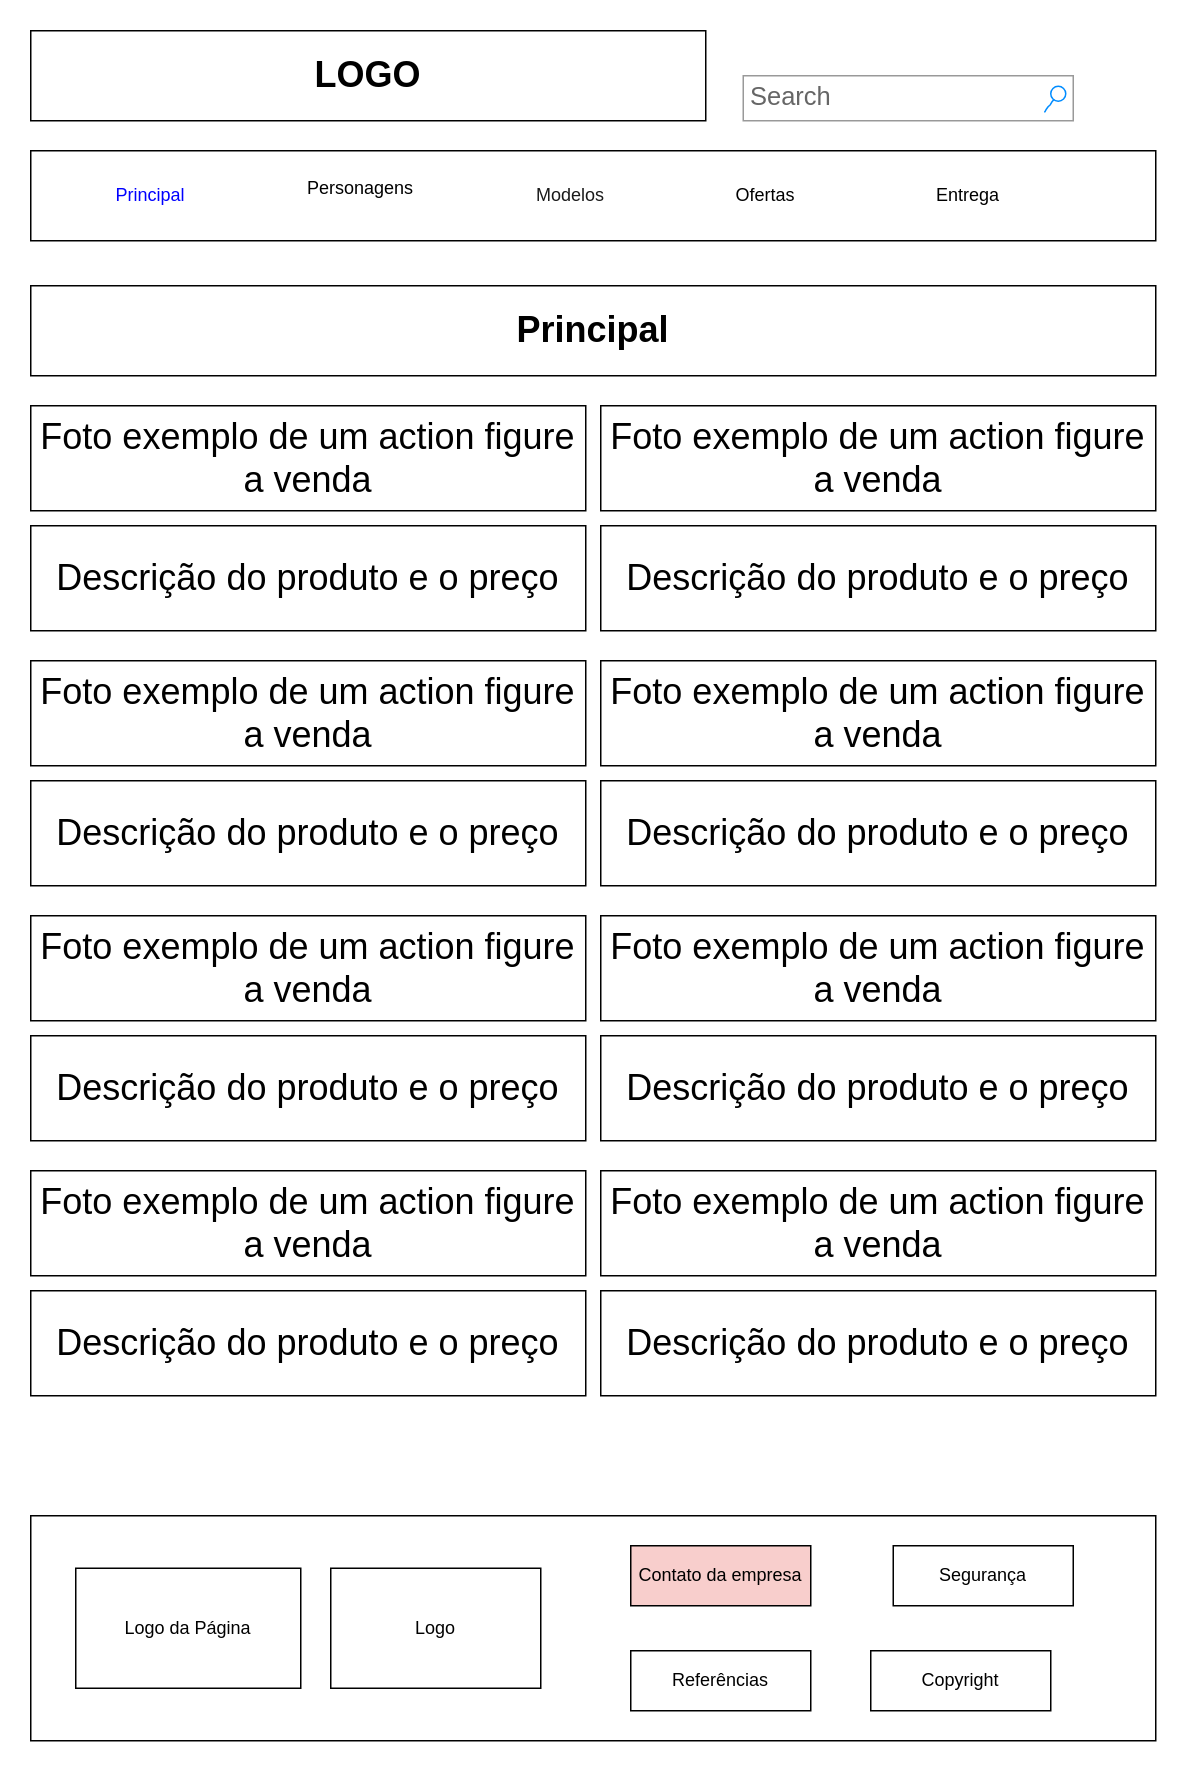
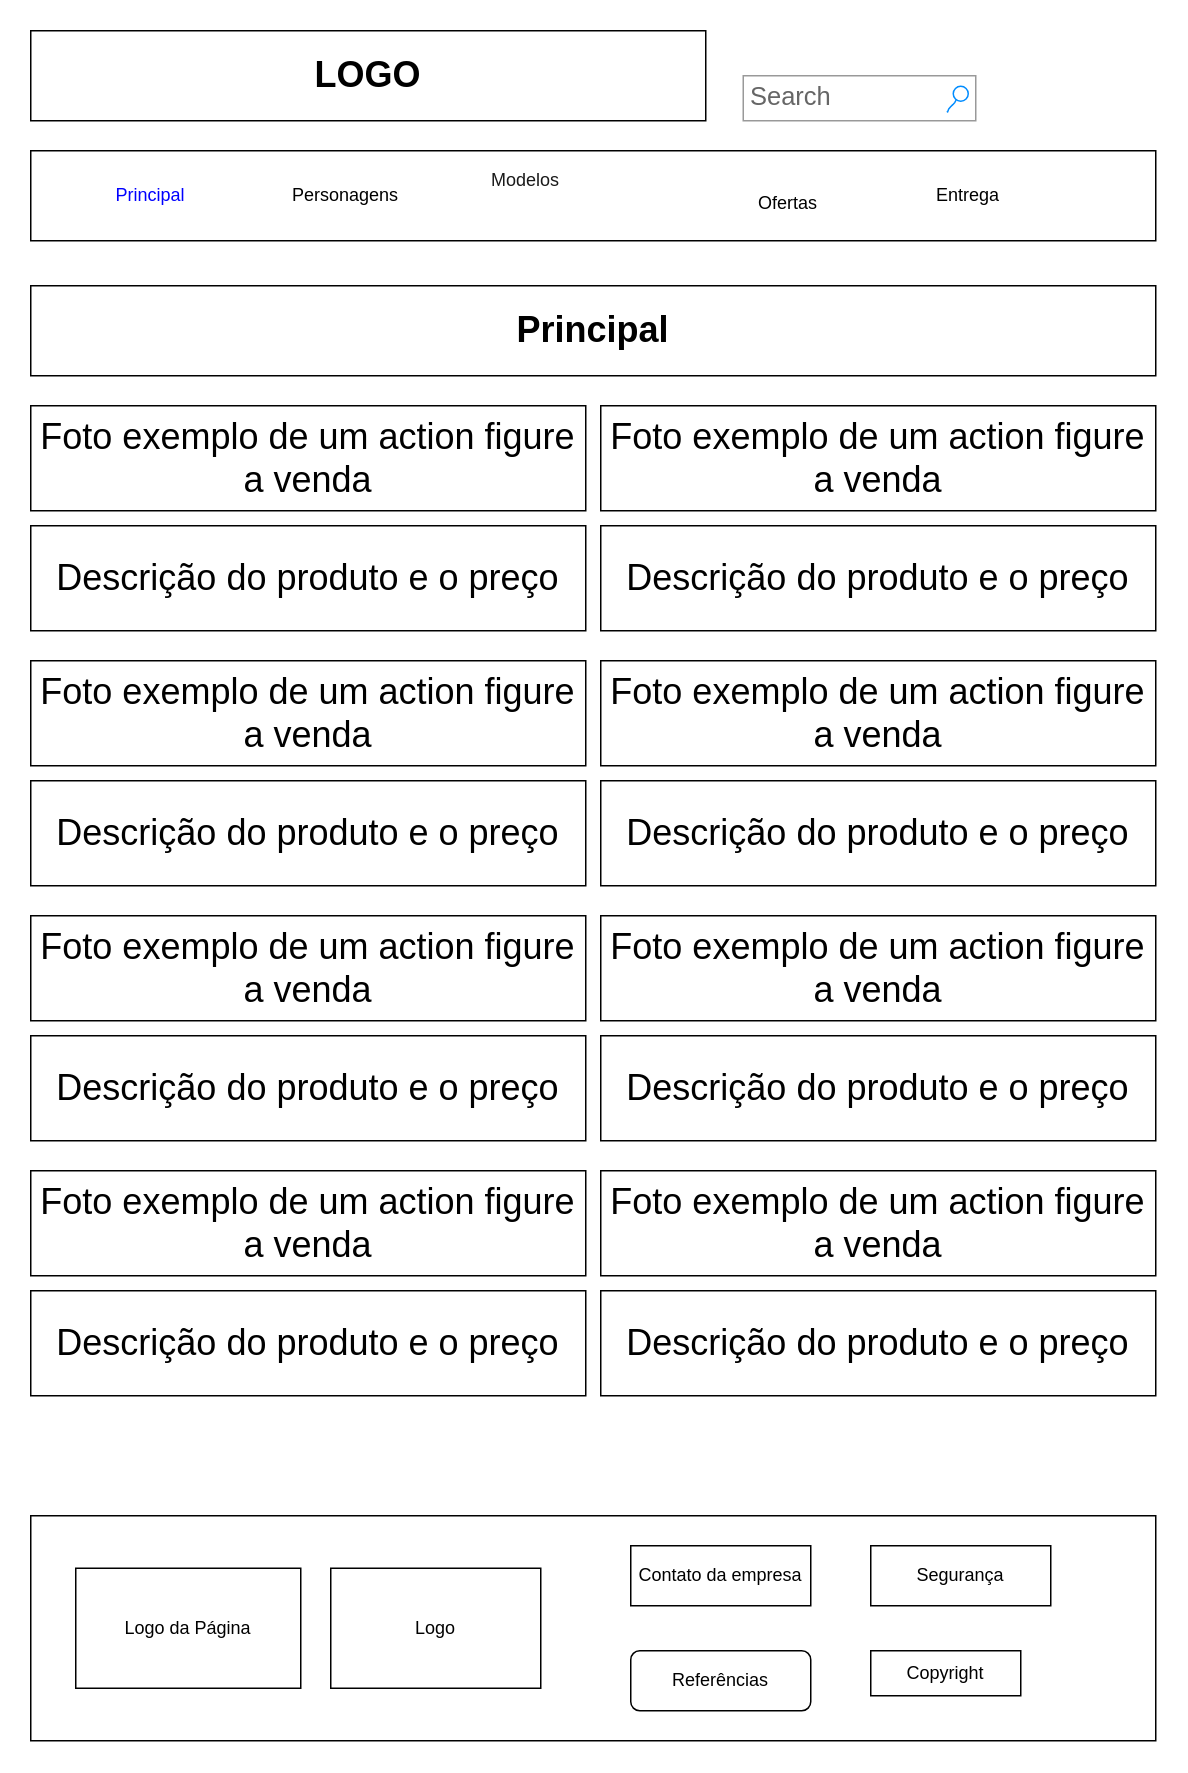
node "Search": size 330x45 -> 233x45
node "Personagens": moved (361, 188) -> (346, 196)
node "Modelos": moved (571, 196) -> (526, 181)
node "Ofertas": moved (766, 196) -> (788, 203)
node "Contato da empresa": fillcolor #f8cecc -> #ffffff
node "Segurança": moved (983, 1576) -> (961, 1576)
node "Referências": shape rectangle -> rounded rectangle
node "Copyright": size 180x60 -> 150x45
